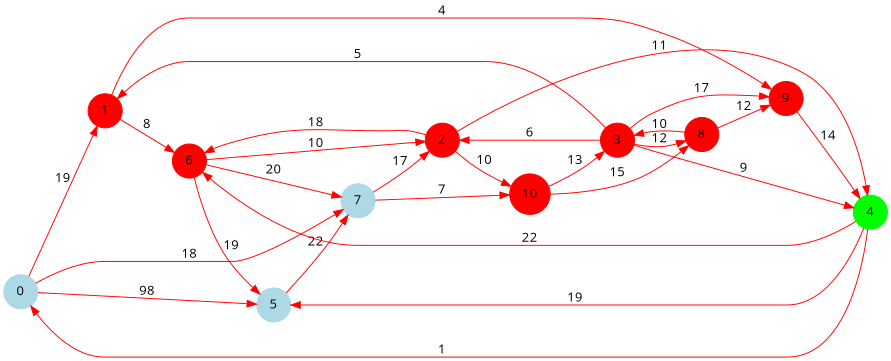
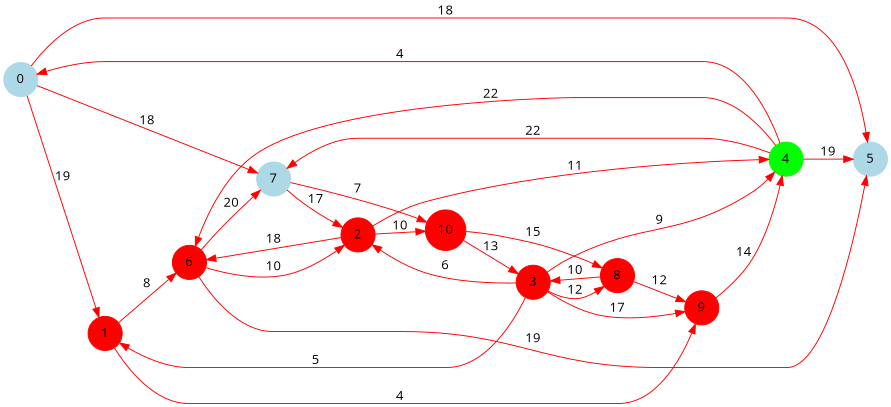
edge "5" -> "7": now "4" -> "7"
edge "0" -> "5": label "98" -> "18"
edge "4" -> "0": label "1" -> "4"
